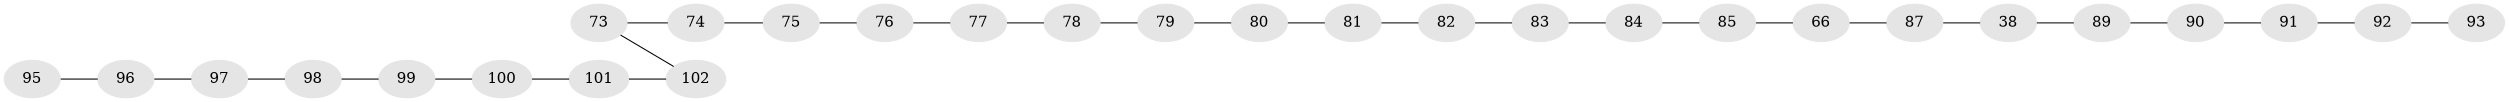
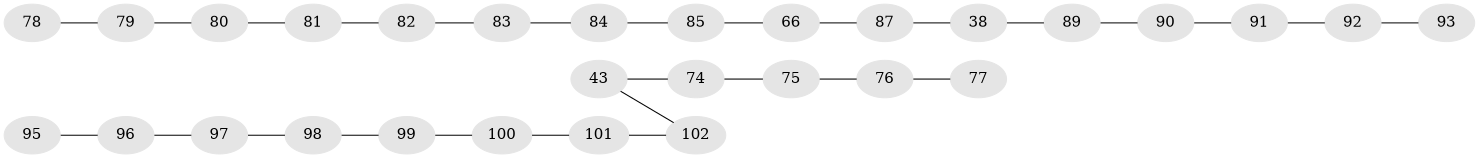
node "73": label "73" -> "43"
edge "77" -- "78": removed
